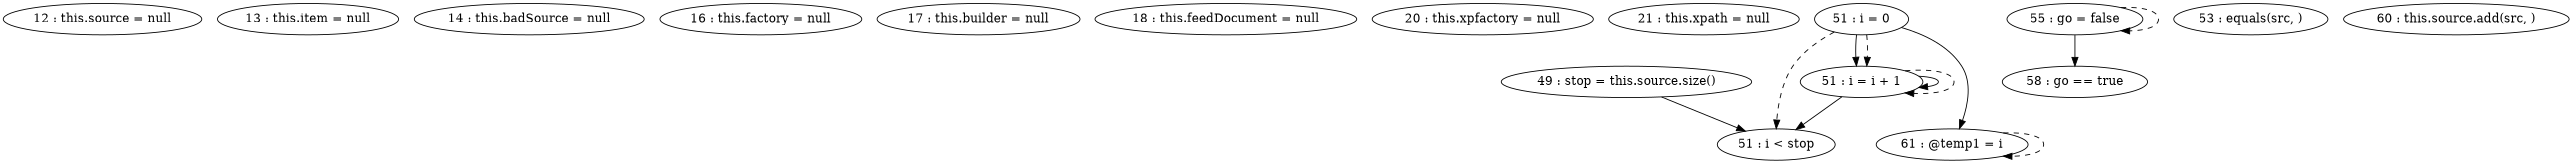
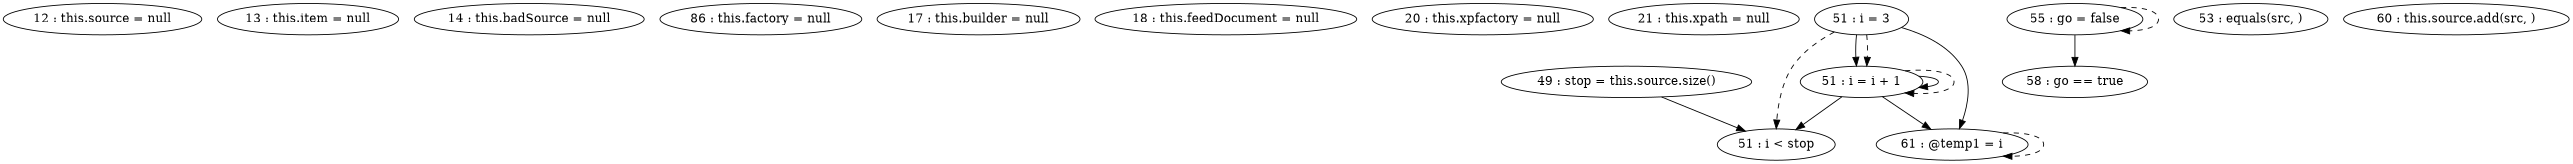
node "16 : this.factory = null": label "16 : this.factory = null" -> "86 : this.factory = null"
node "51 : i = 0": label "51 : i = 0" -> "51 : i = 3"
edge "51 : i = i + 1" -> "61 : @temp1 = i": added
